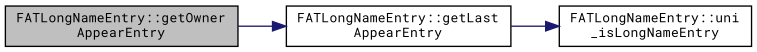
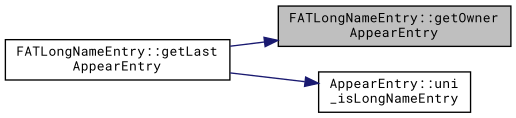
edge "FATLongNameEntry::getOwner AppearEntry" -> "FATLongNameEntry::getLast AppearEntry": reversed
node "FATLongNameEntry::uni _isLongNameEntry": label "FATLongNameEntry::uni _isLongNameEntry" -> "AppearEntry::uni _isLongNameEntry"
